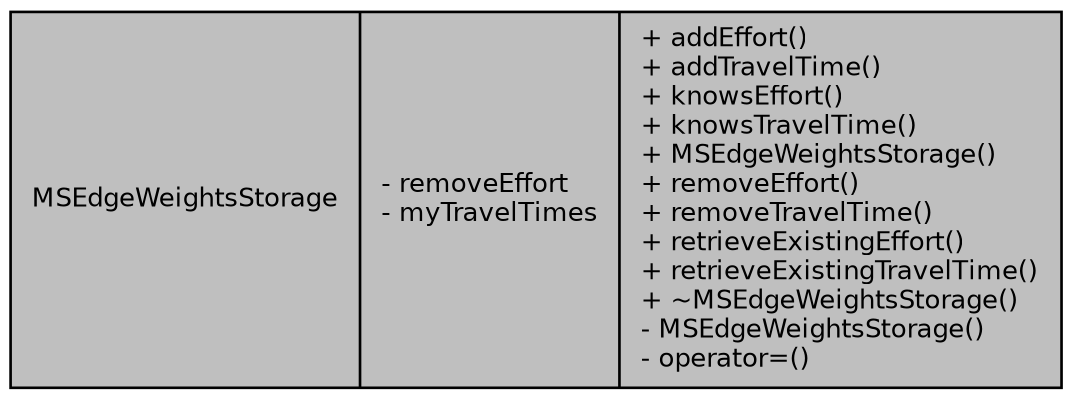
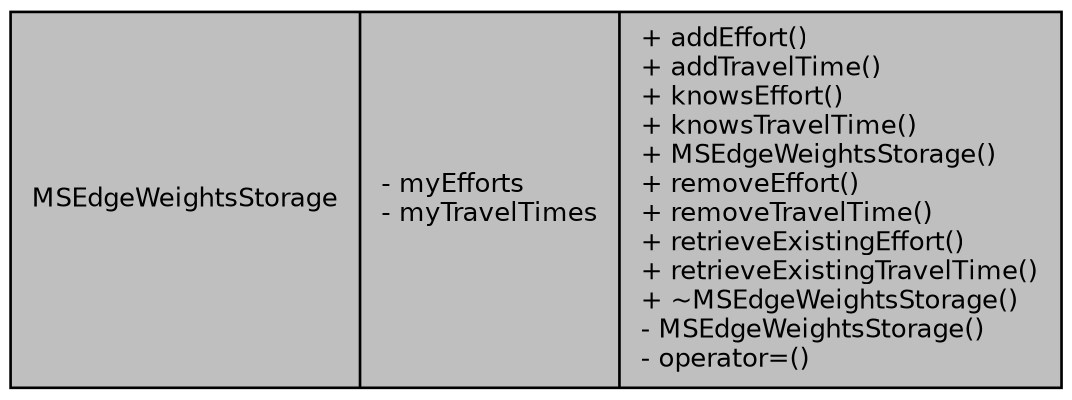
node "MSEdgeWeightsStorage": text "- removeEffort" -> "- myEfforts"
